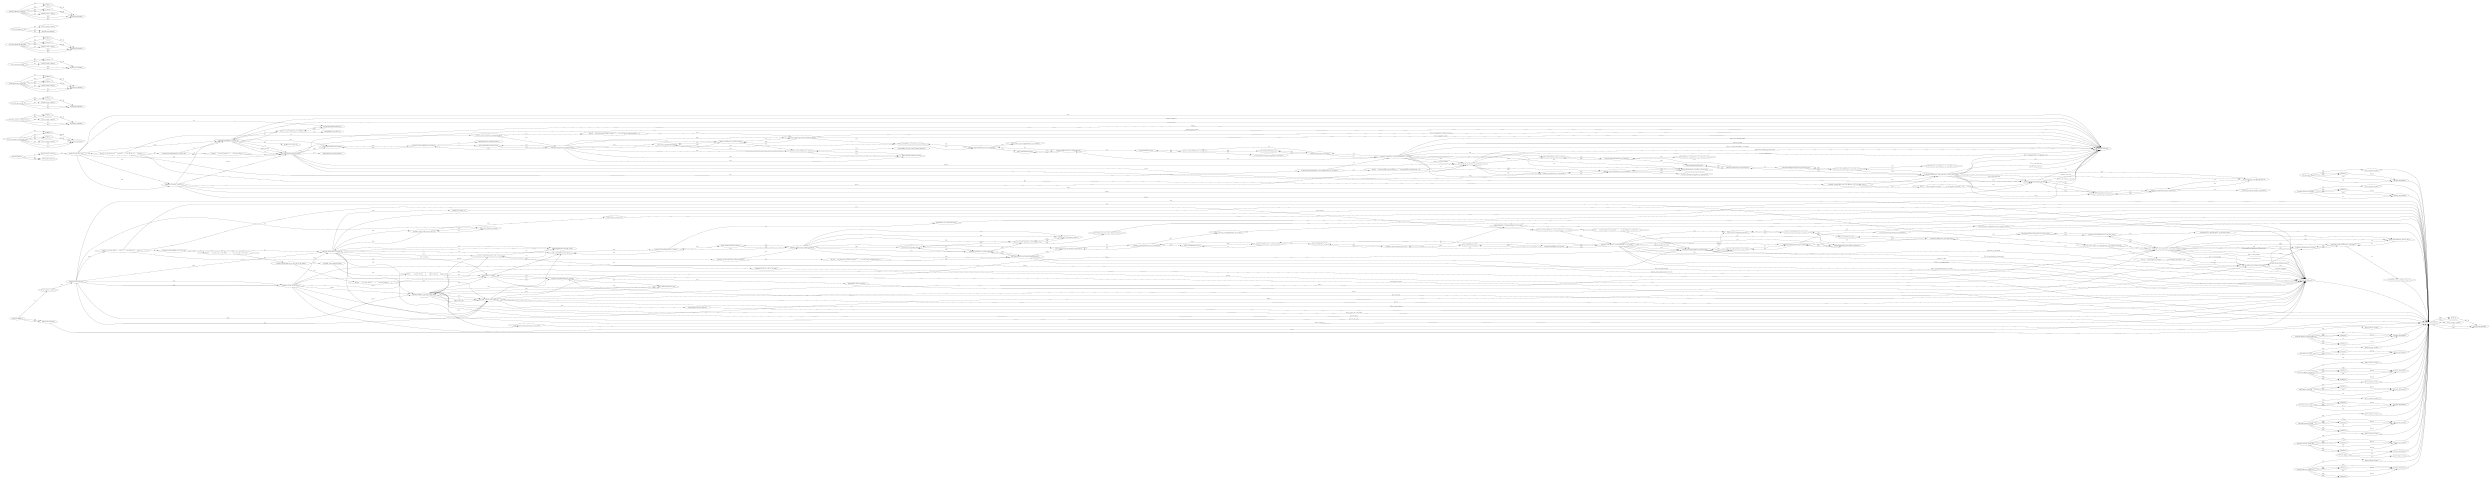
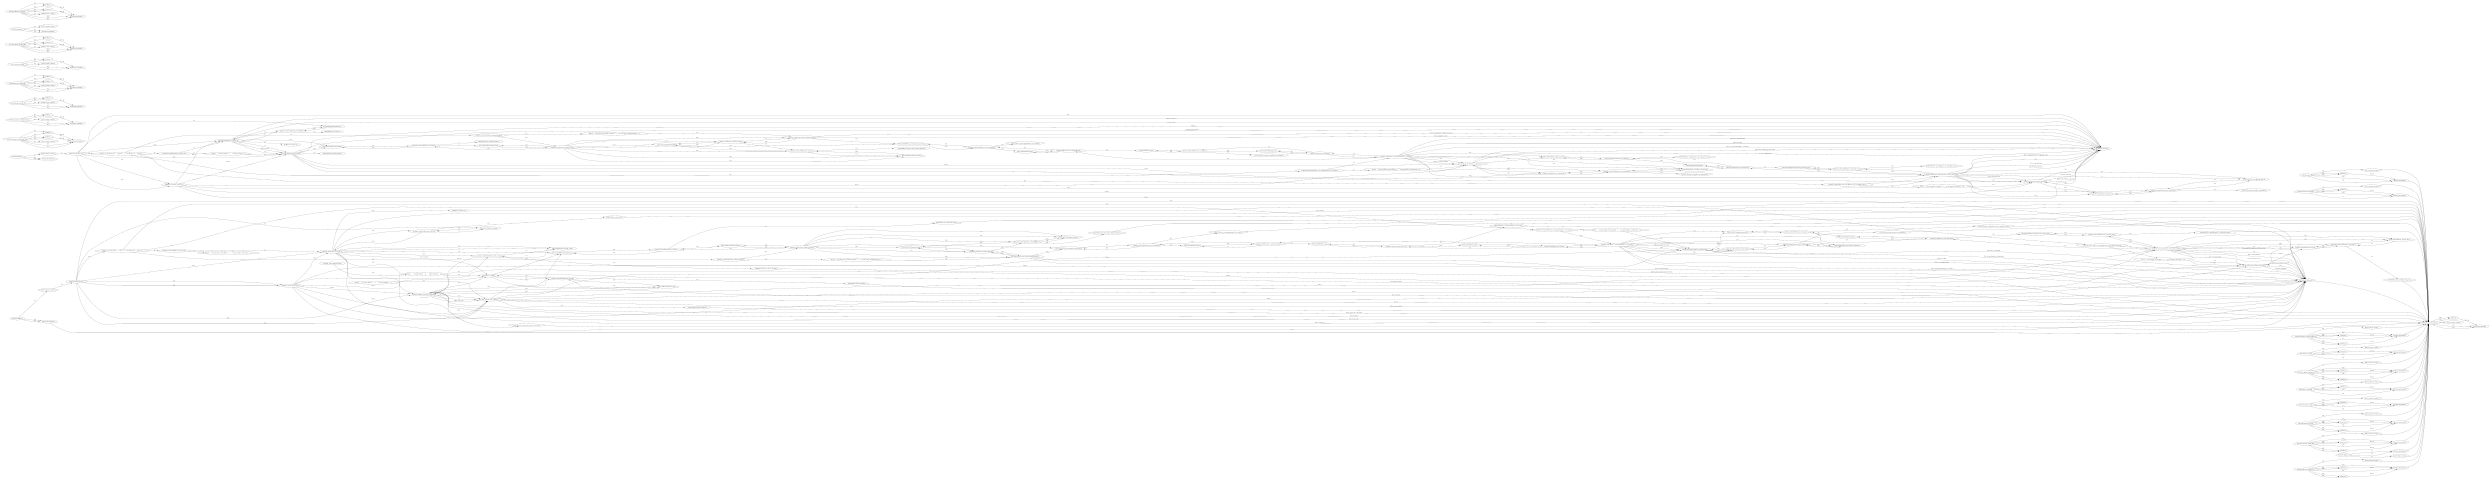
node "(CONTROL_STRUCTURE,IF,if (sr->fd_is_fdt == MK_TRUE))": removed
